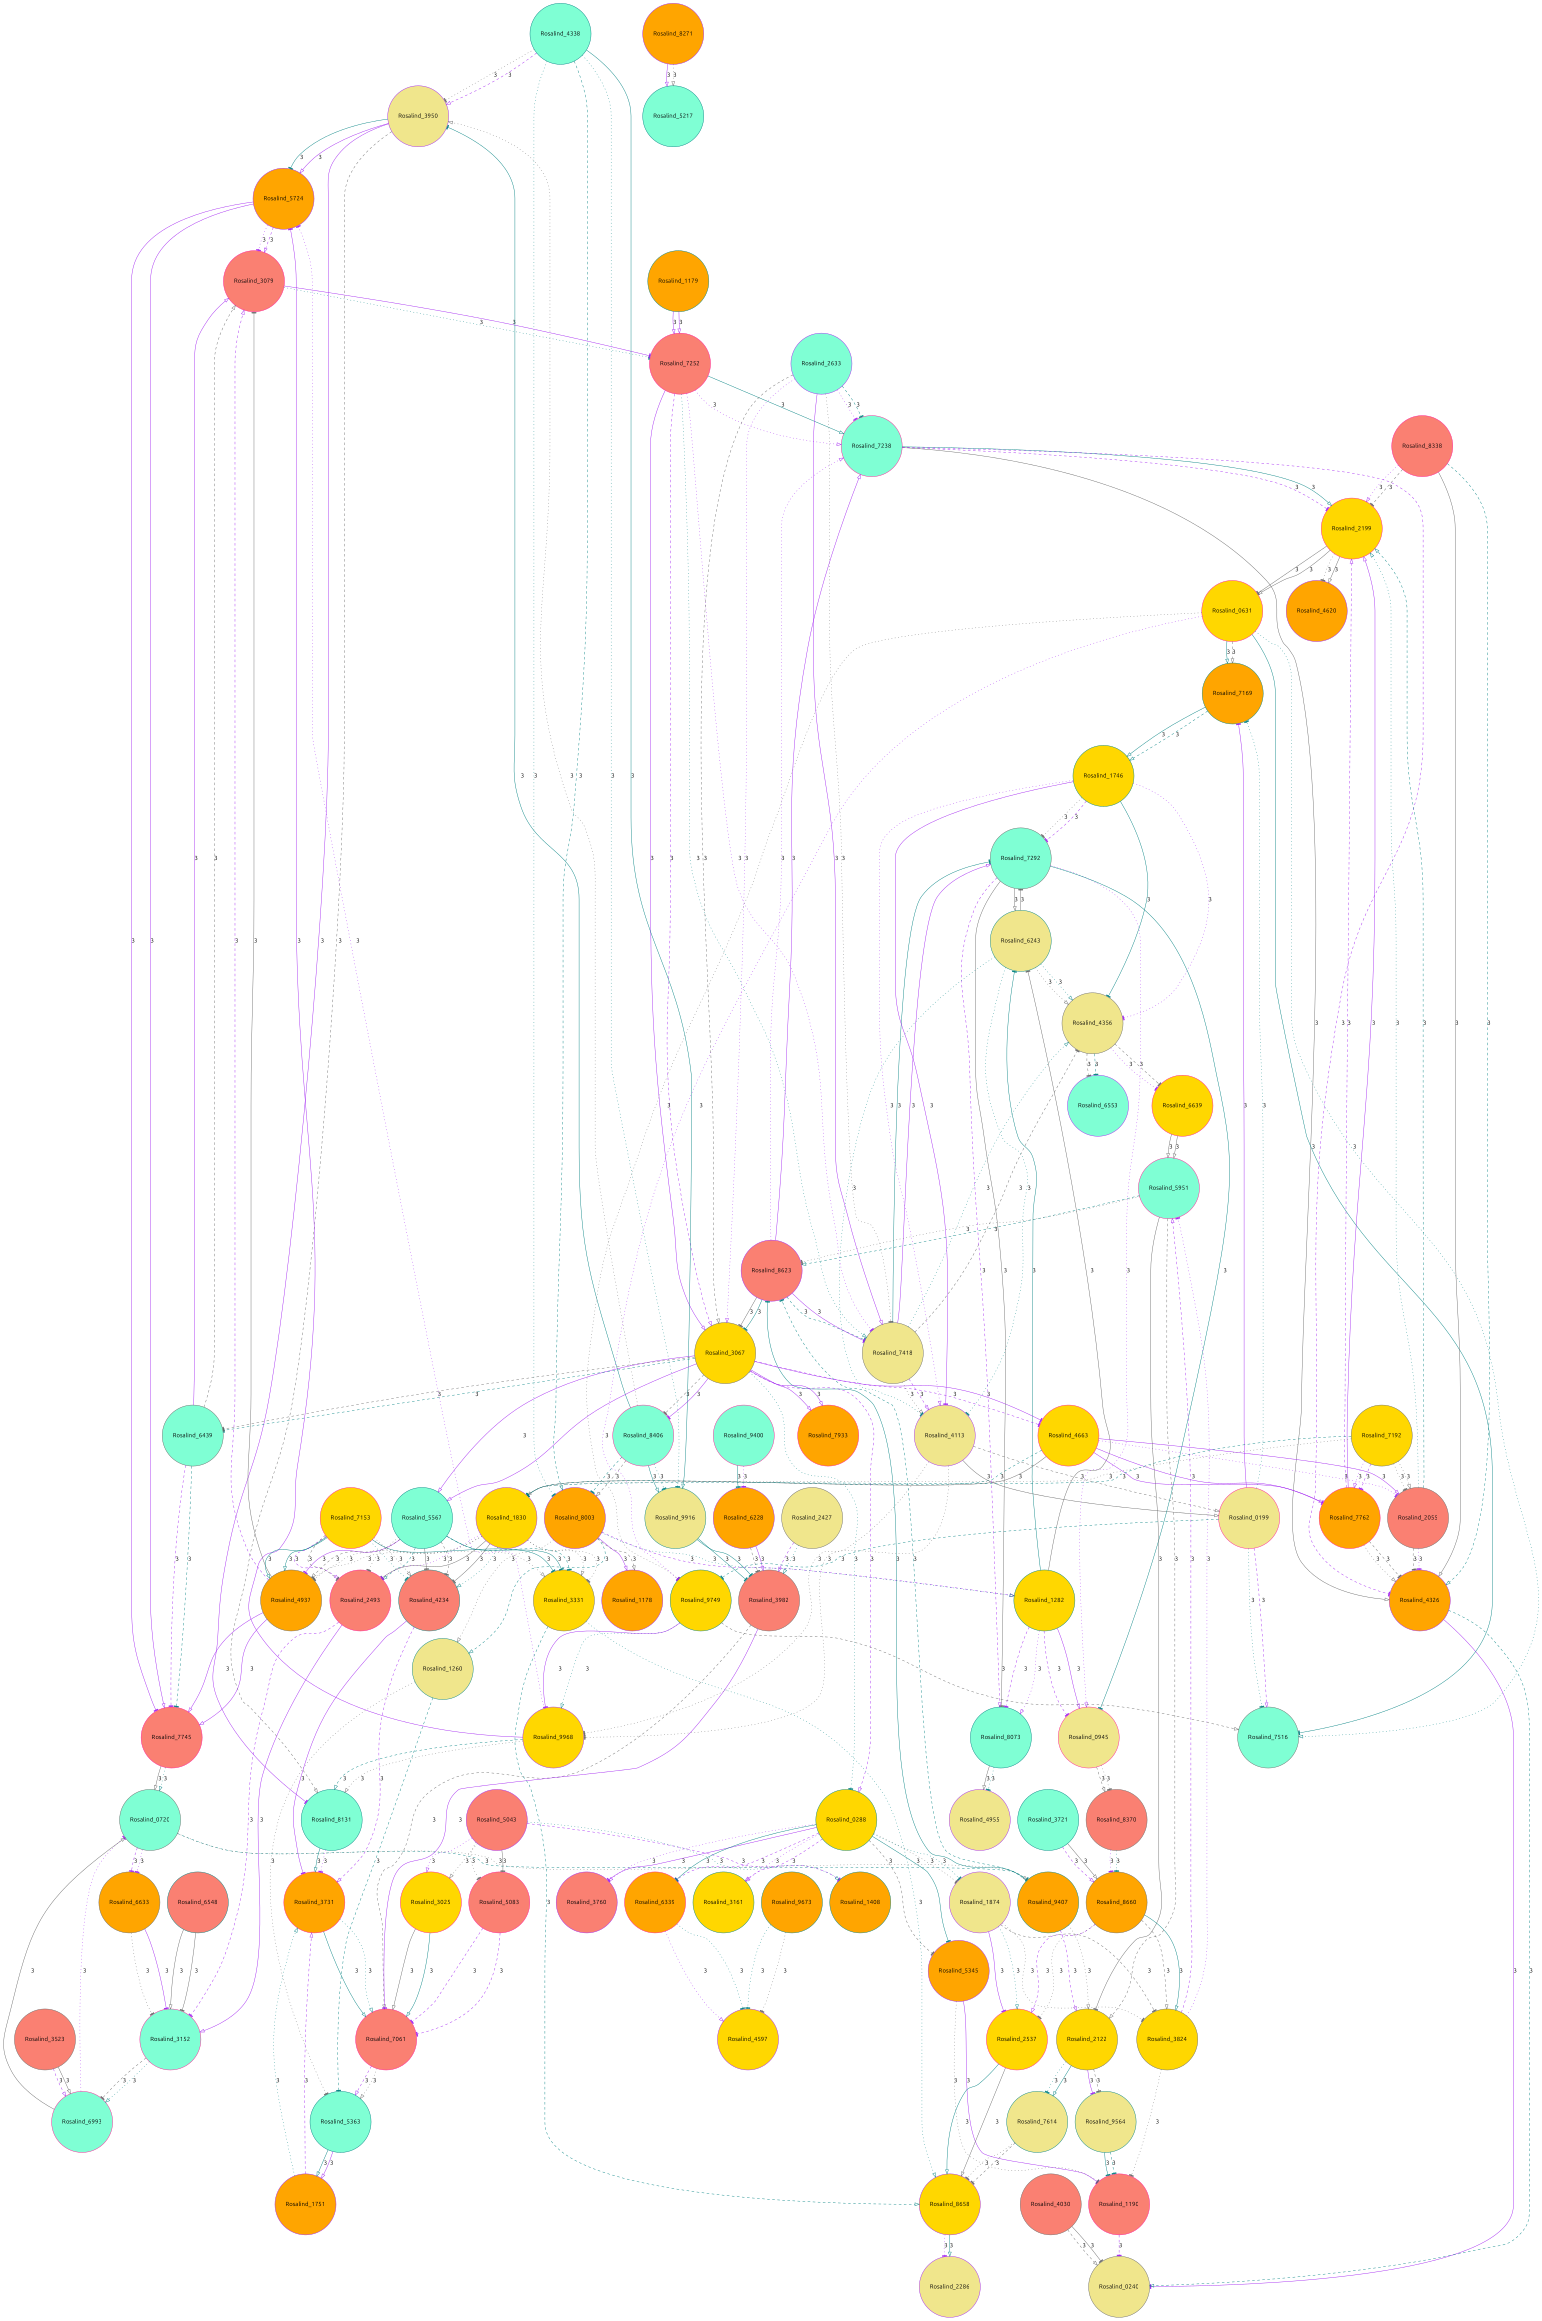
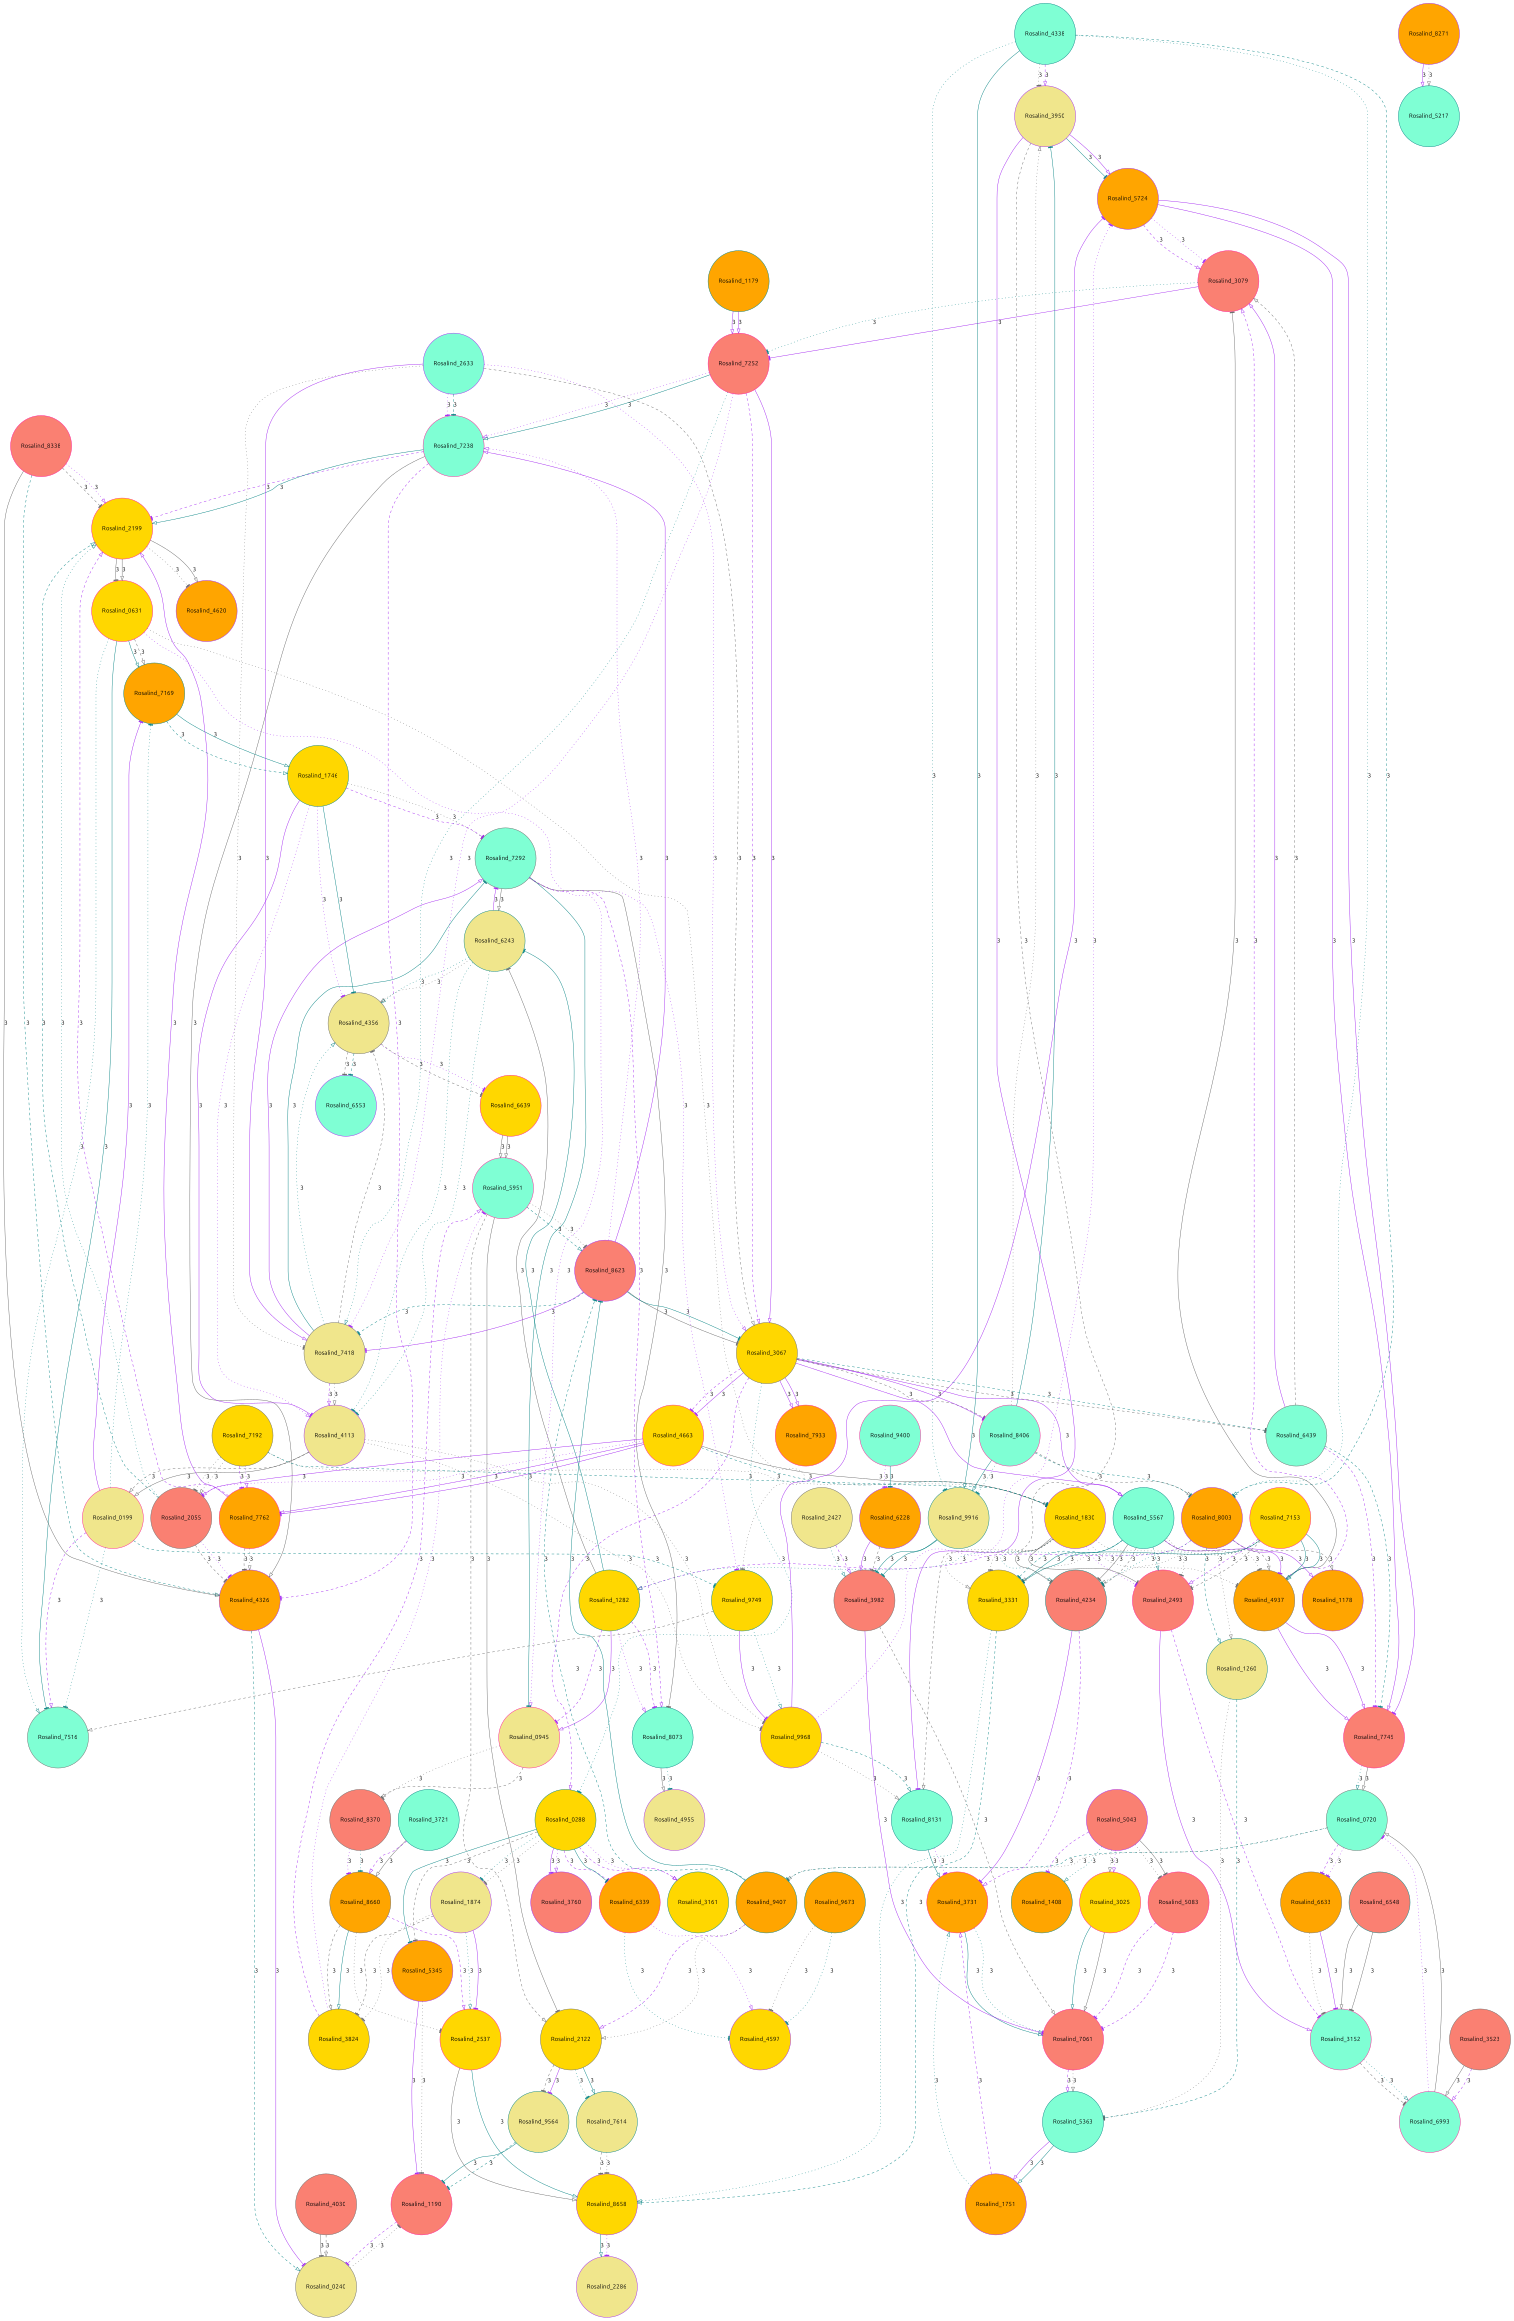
edge "Rosalind_6243" -> "Rosalind_7292": color gray40 -> purple
edge "Rosalind_3824" -> "Rosalind_1190": now "Rosalind_0240" -> "Rosalind_1190"
